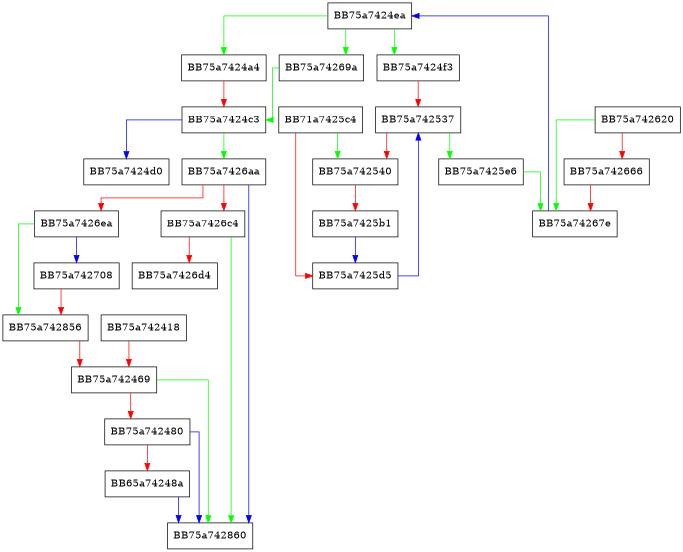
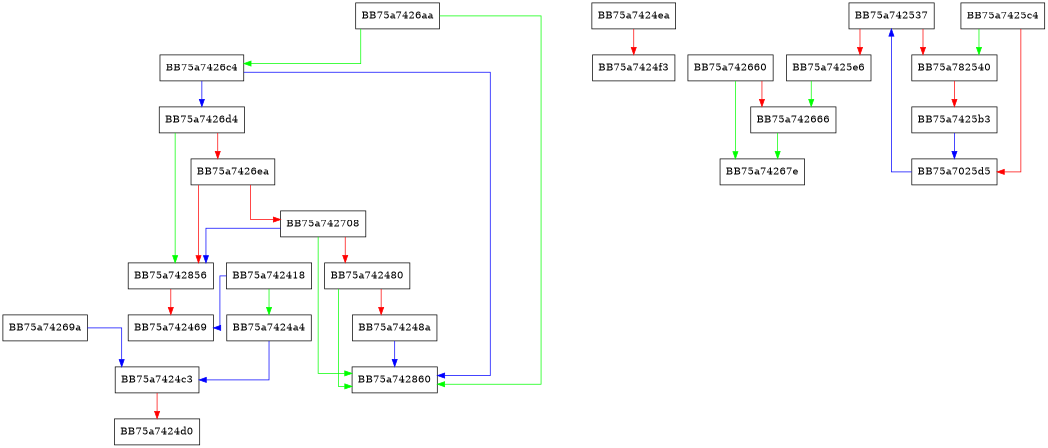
edge "BB75a7424ea" -> "BB75a7424a4": now "BB75a742418" -> "BB75a7424a4"
edge "BB75a7424ea" -> "BB75a74269a": removed
edge "BB75a7424ea" -> "BB75a7424f3": color green -> red
edge "BB75a74267e" -> "BB75a7424ea": removed
edge "BB75a7424a4" -> "BB75a7424c3": color red -> blue
edge "BB75a7424f3" -> "BB75a742537": removed
edge "BB75a74269a" -> "BB75a7424c3": color green -> blue
edge "BB75a7424c3" -> "BB75a7424d0": color blue -> red
node "BB71a7425c4": label "BB71a7425c4" -> "BB75a7425c4"
node "BB75a742620": label "BB75a742620" -> "BB75a742660"
edge "BB75a7424c3" -> "BB75a7426aa": removed
edge "BB75a742537" -> "BB75a7425e6": color green -> red
node "BB75a742540": label "BB75a742540" -> "BB75a782540"
edge "BB75a7425e6" -> "BB75a74267e": now "BB75a7425e6" -> "BB75a742666"
edge "BB75a7426d4" -> "BB75a742856": added
edge "BB75a7426aa" -> "BB75a7426c4": color red -> green
edge "BB75a742666" -> "BB75a74267e": color red -> green
edge "BB75a7426aa" -> "BB75a7426ea": now "BB75a7426d4" -> "BB75a7426ea"
node "BB75a7425b1": label "BB75a7425b1" -> "BB75a7425b3"
edge "BB75a7426ea" -> "BB75a742708": color blue -> red
edge "BB75a7426c4" -> "BB75a7426d4": color red -> blue
edge "BB75a7426ea" -> "BB75a742856": color green -> red
node "BB75a7425d5": label "BB75a7425d5" -> "BB75a7025d5"
edge "BB75a742708" -> "BB75a742856": color red -> blue
edge "BB75a742418" -> "BB75a742469": color red -> blue
edge "BB75a7426aa" -> "BB75a742860": color blue -> green
edge "BB75a7426c4" -> "BB75a742860": color green -> blue
edge "BB75a742469" -> "BB75a742480": now "BB75a742708" -> "BB75a742480"
edge "BB75a742469" -> "BB75a742860": now "BB75a742708" -> "BB75a742860"
edge "BB75a742480" -> "BB75a742860": color blue -> green
node "BB65a74248a": label "BB65a74248a" -> "BB75a74248a"
